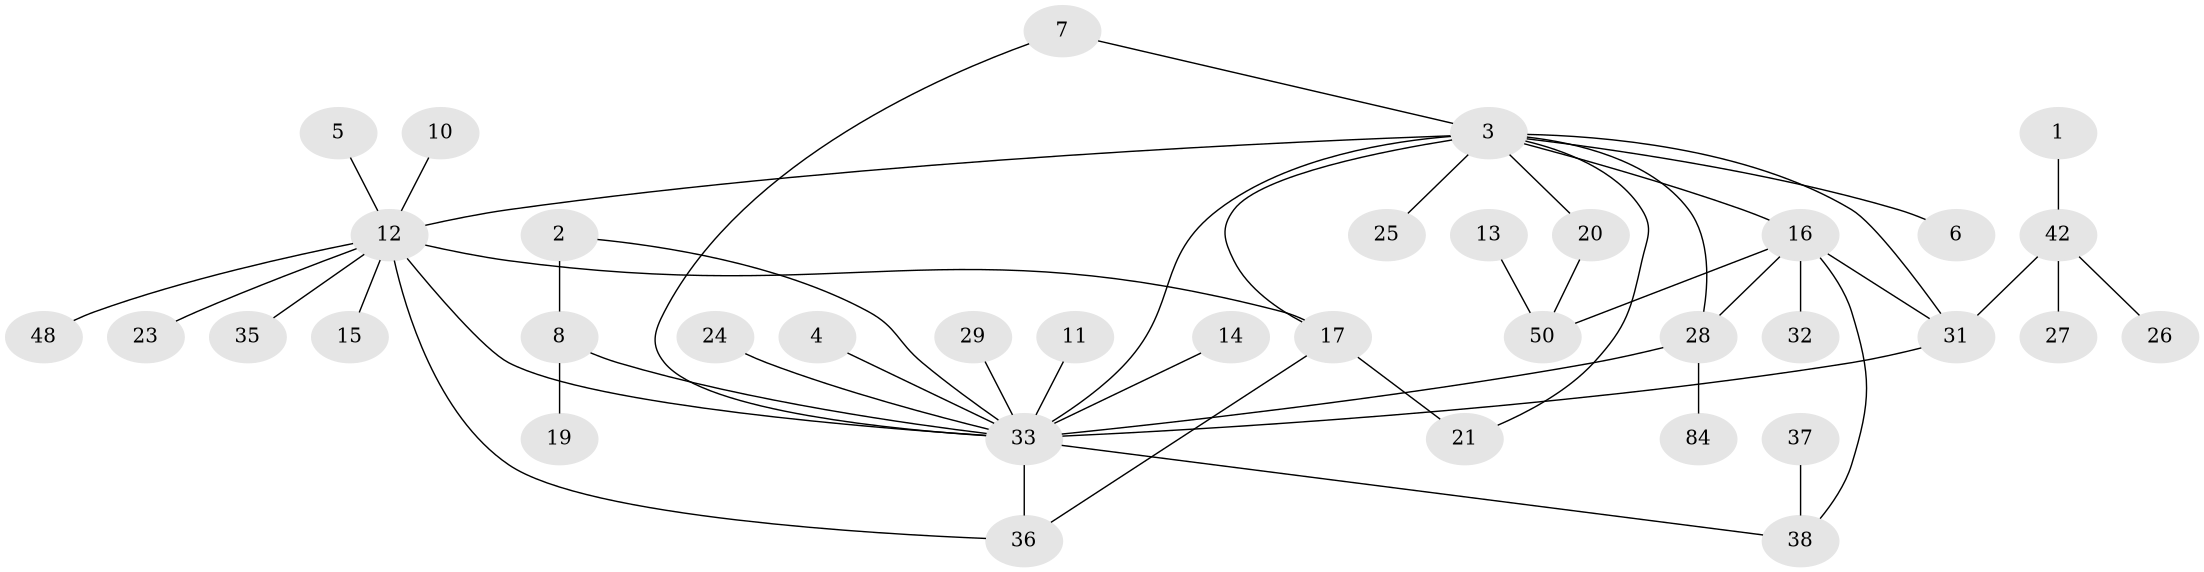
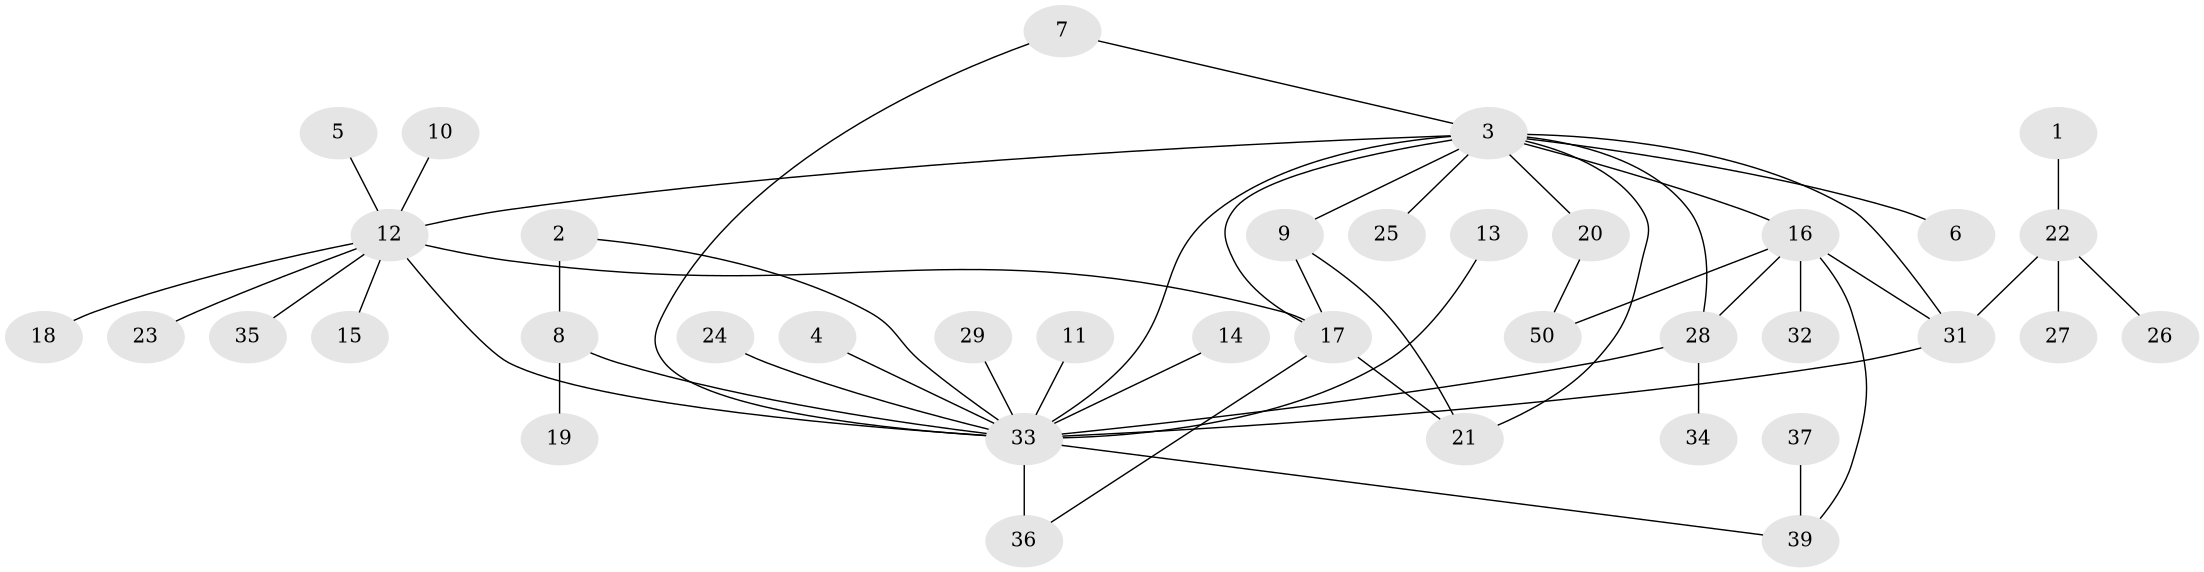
node "9": added
node "42": label "42" -> "22"
edge "13" -- "50": now "13" -- "33"
node "48": label "48" -> "18"
node "84": label "84" -> "34"
edge "12" -- "36": removed
node "38": label "38" -> "39"
